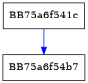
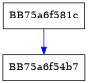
node "BB75a6f541c": label "BB75a6f541c" -> "BB75a6f581c"
